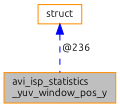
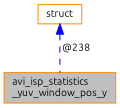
edge "avi_isp_statistics _yuv_window_pos_y" -> "struct": label " @236" -> " @238"
